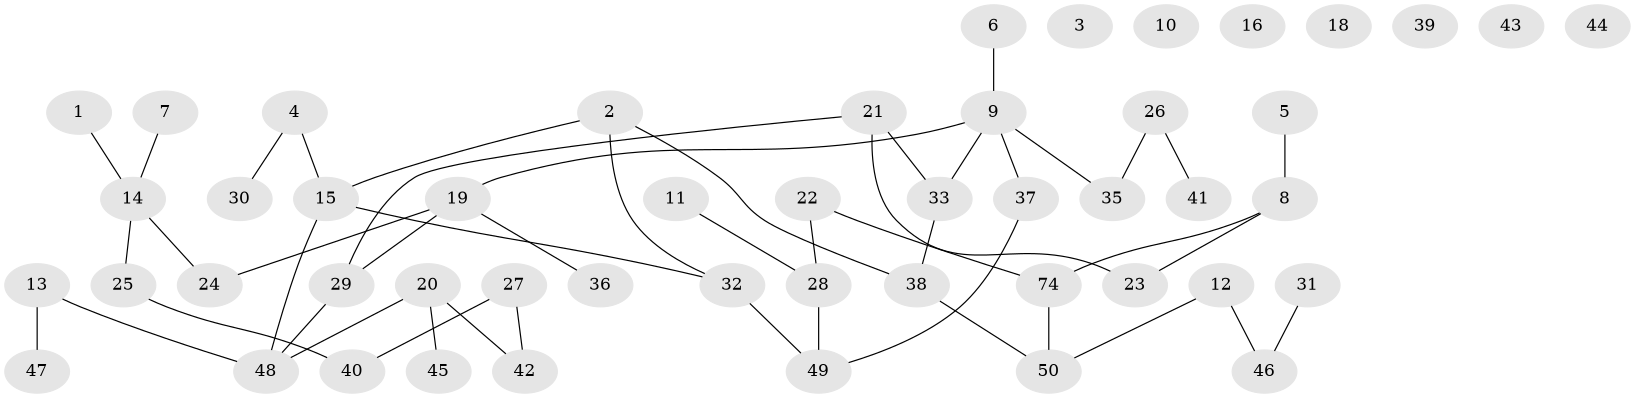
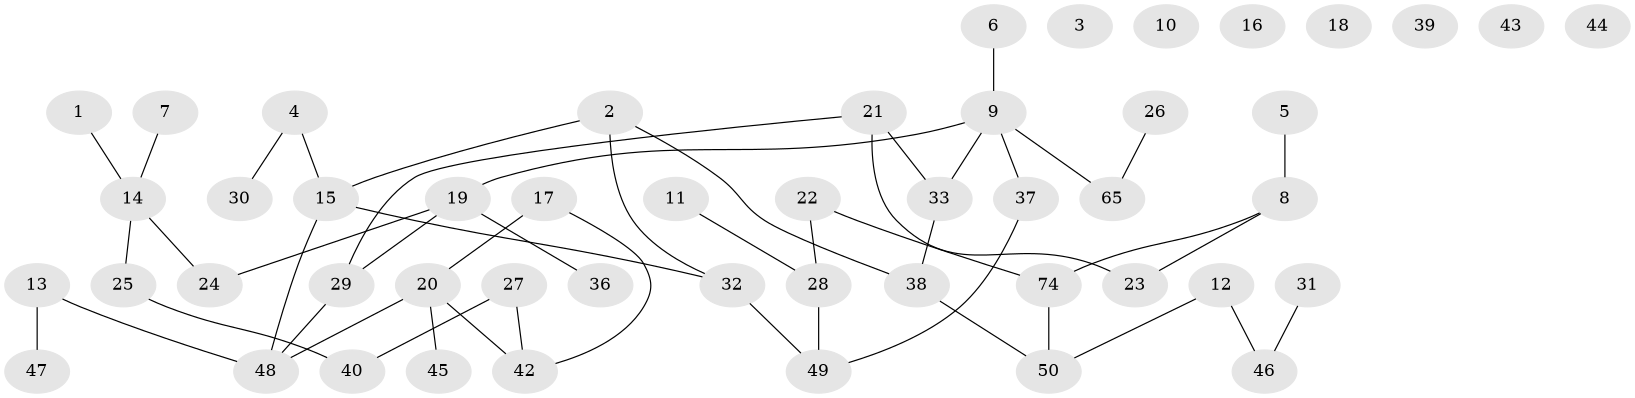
node "17": added
node "35": label "35" -> "65"
node "41": removed
